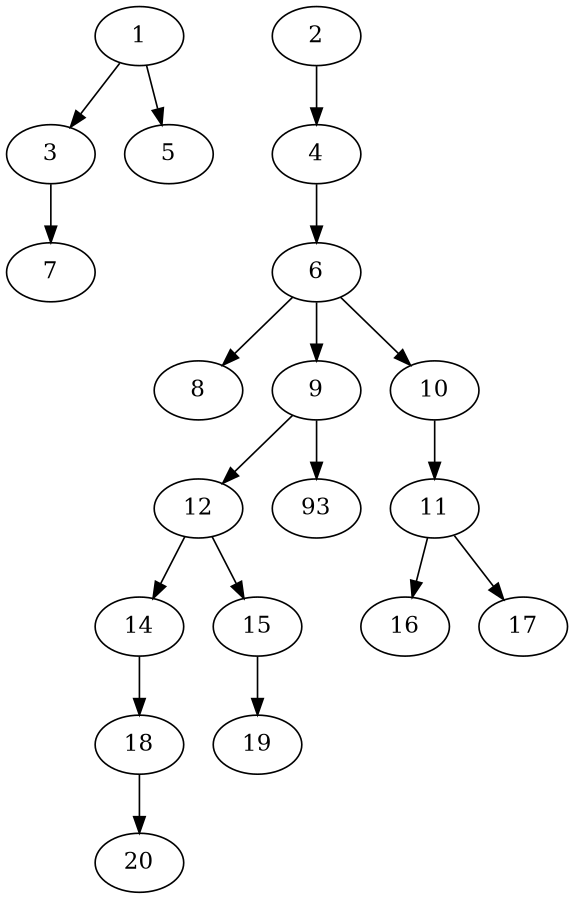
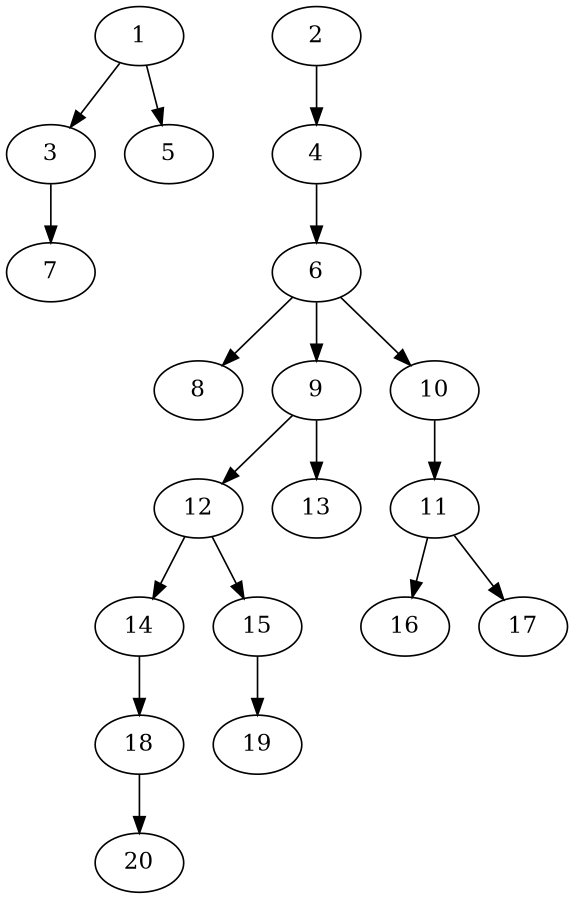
node "93": label "93" -> "13"
